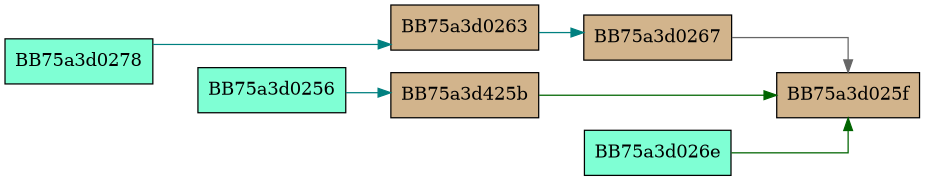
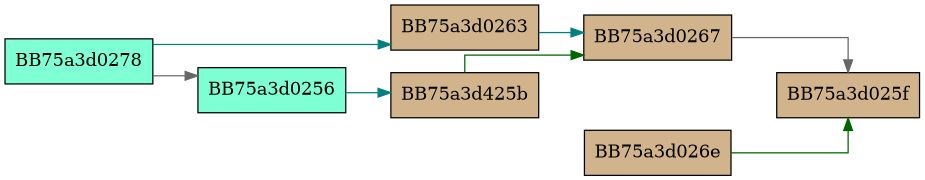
edge "BB75a3d0278" -> "BB75a3d0256": added
edge "BB75a3d425b" -> "BB75a3d025f": now "BB75a3d425b" -> "BB75a3d0267"
node "BB75a3d026e": fillcolor aquamarine -> tan
